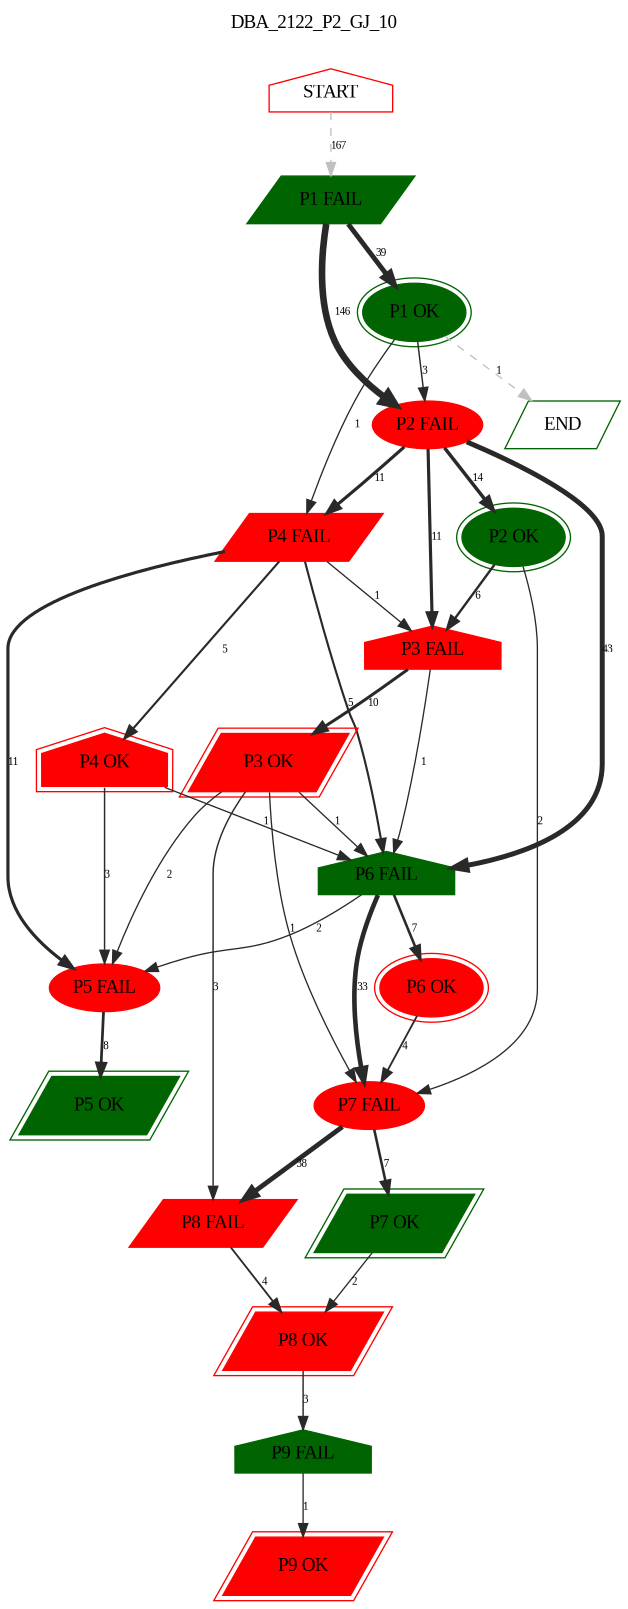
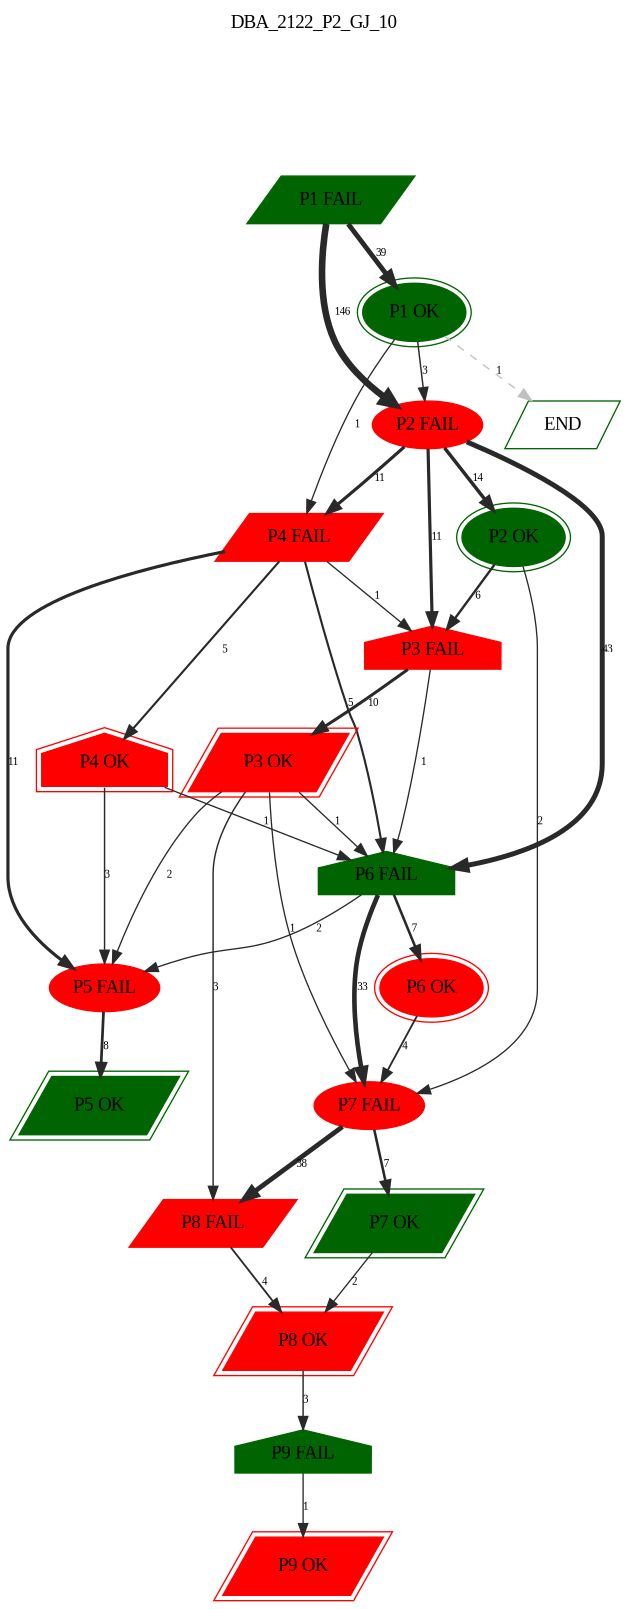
node "START": removed
